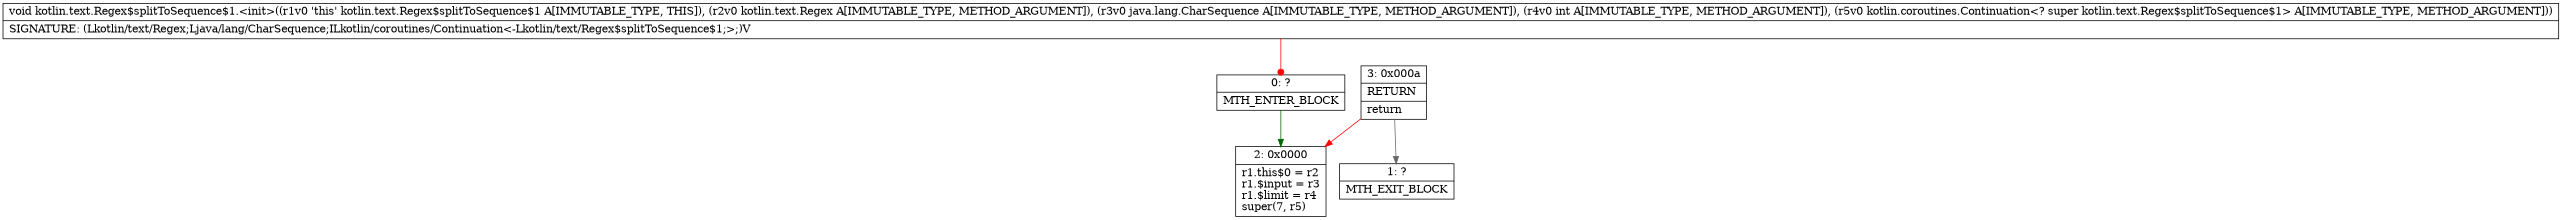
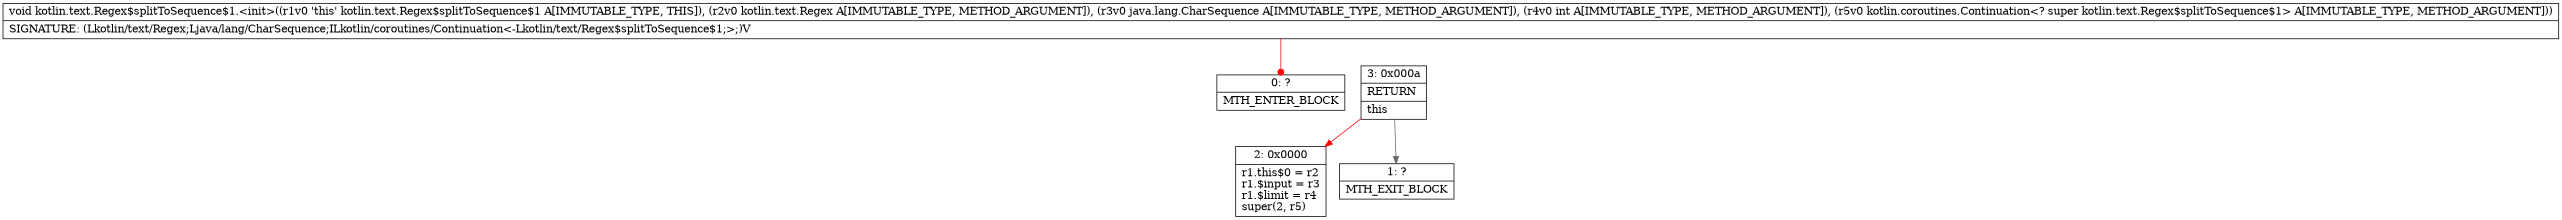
node "3: 0x000a": text "return" -> "this"
edge "0: ?" -> "2: 0x0000": removed
node "2: 0x0000": text "super(7, r5)" -> "super(2, r5)"
